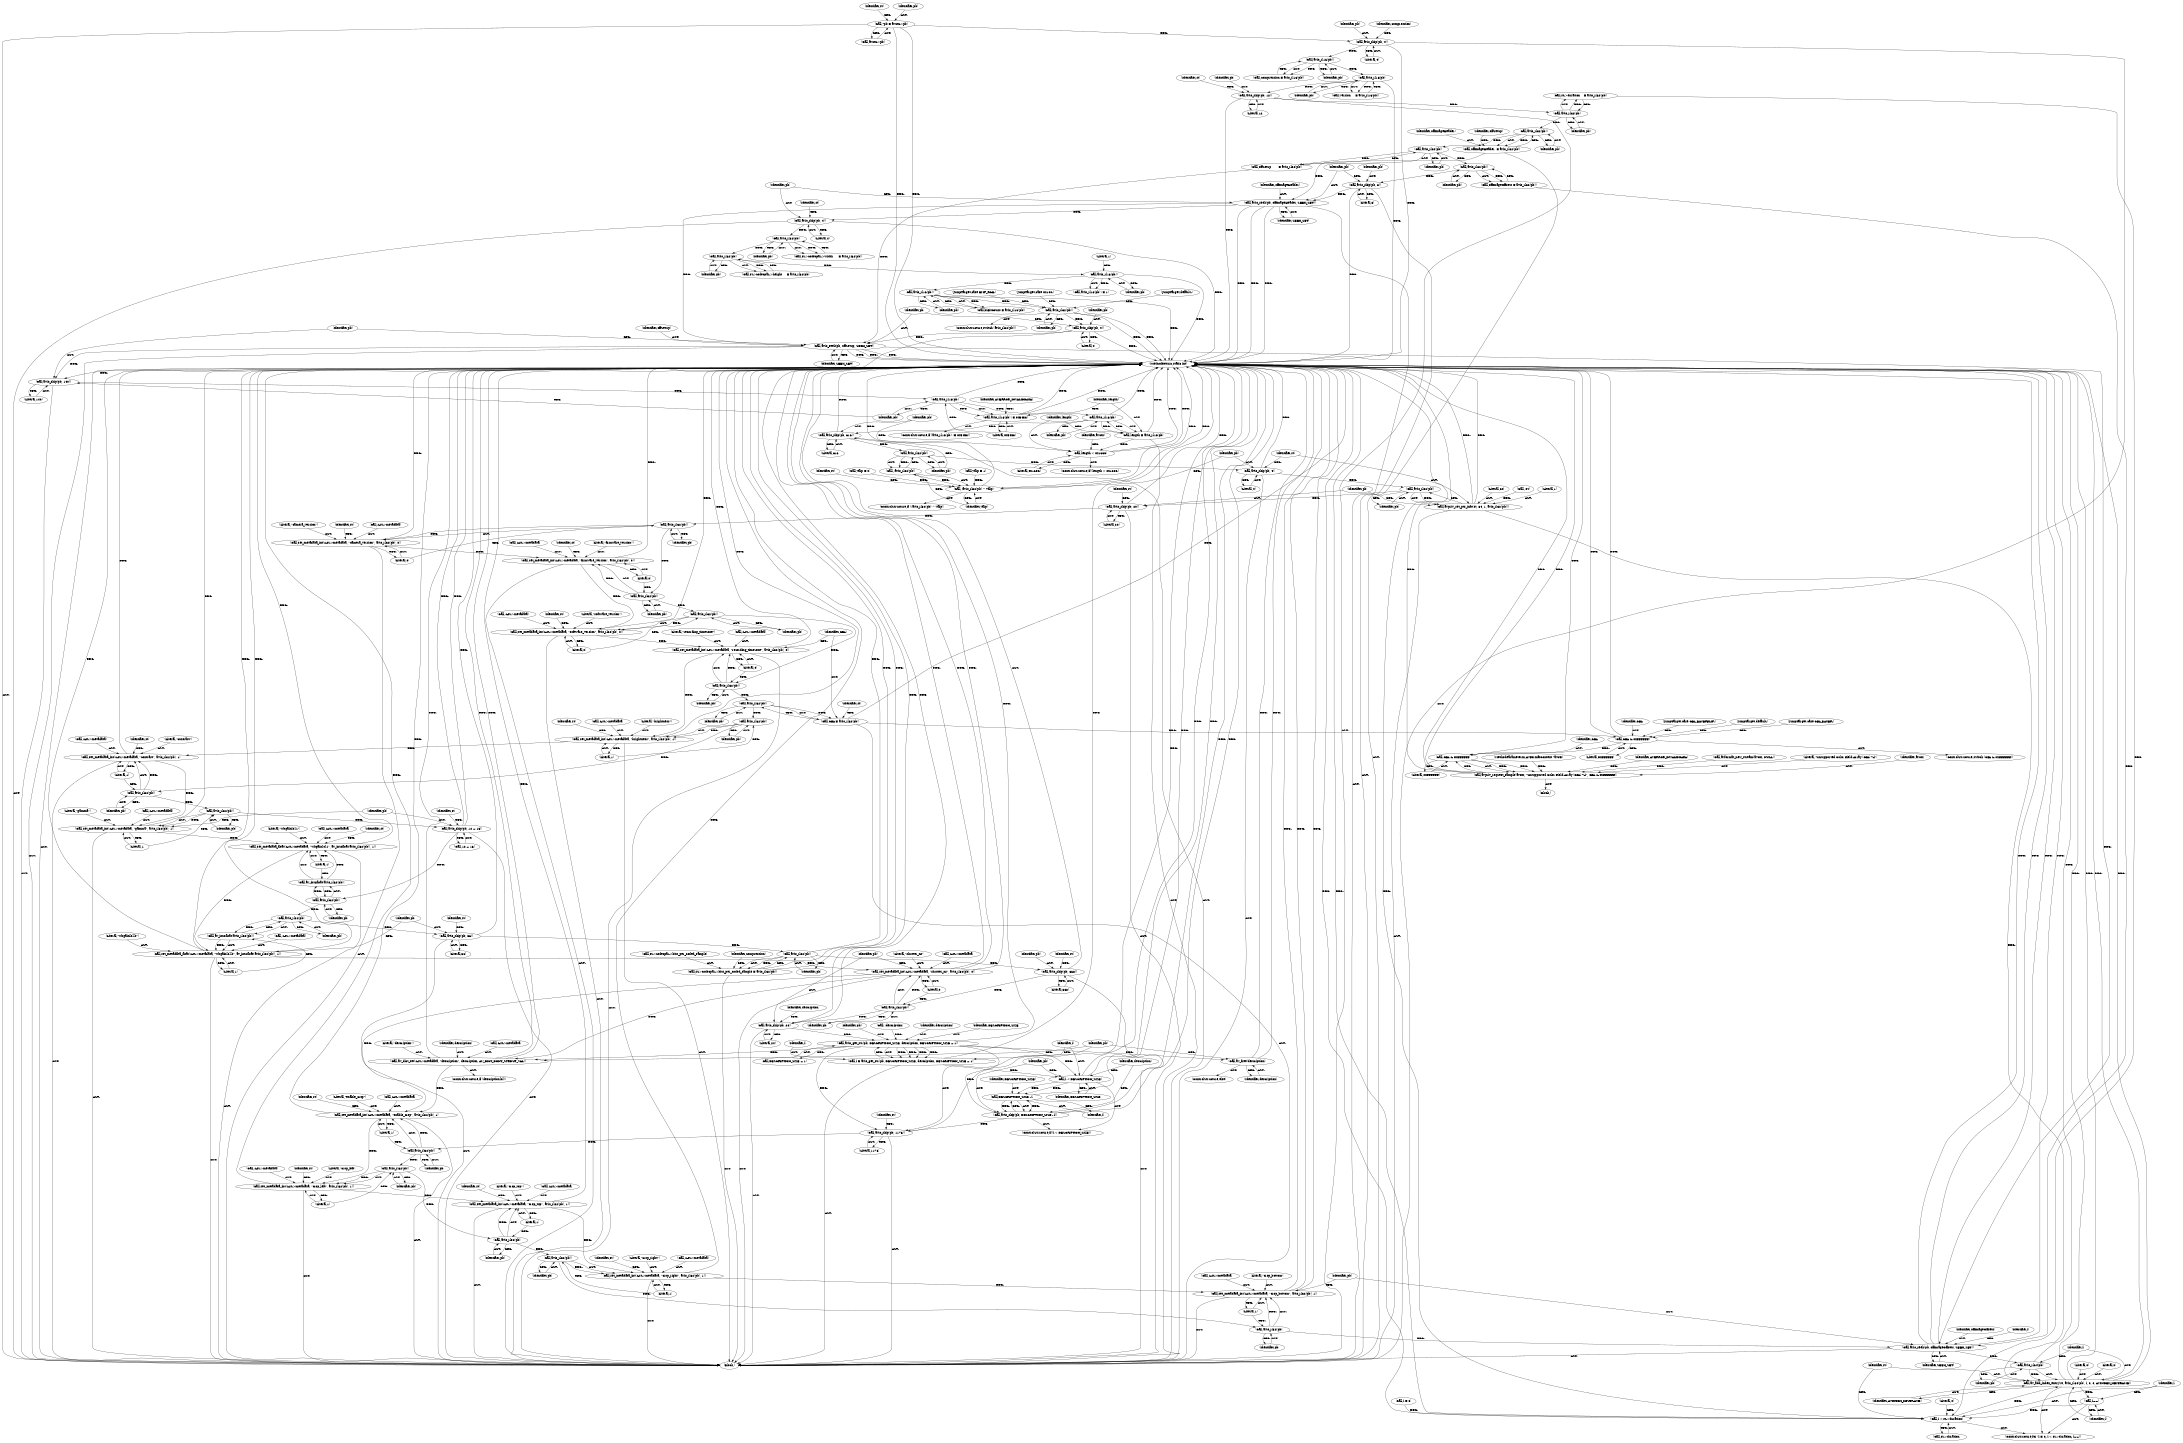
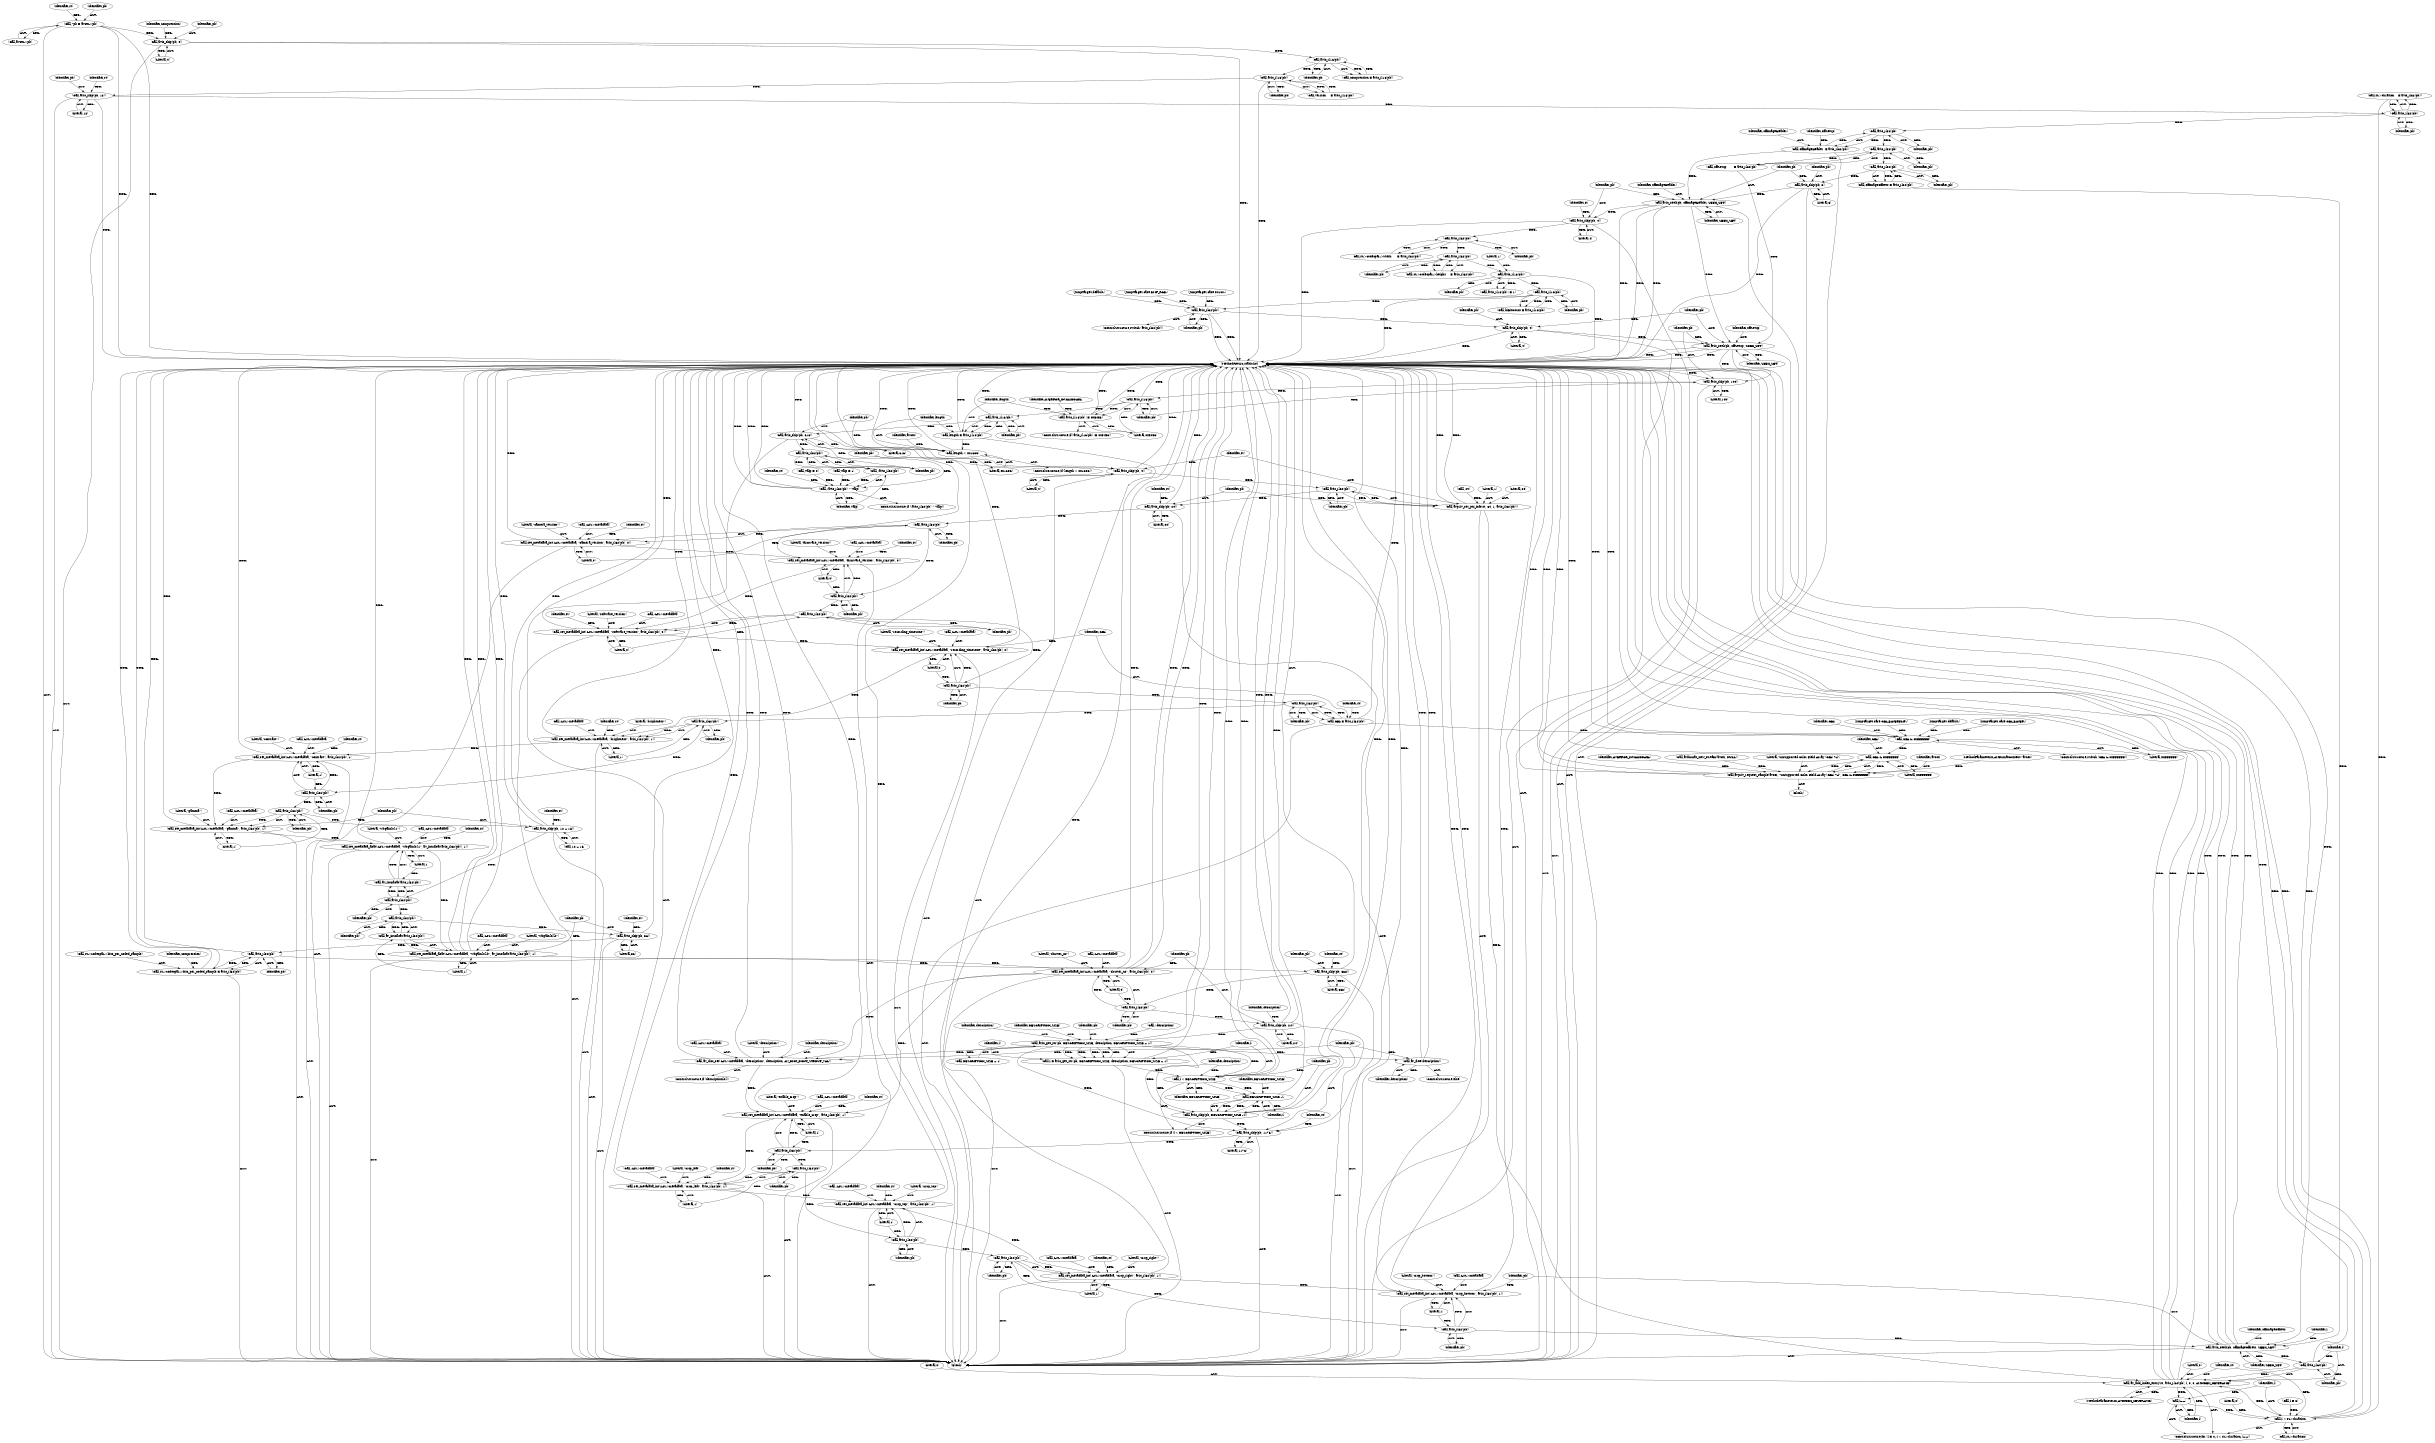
edge "(Call,avio_skip(pb, 1176))" -> "(MethodReturn,static int)": reversed
node "(Identifier,AVINDEX_KEYFRAME)": label "(Identifier,AVINDEX_KEYFRAME)" -> "(MethodParameterIn,AVINDEX_KEYFRAME)"
